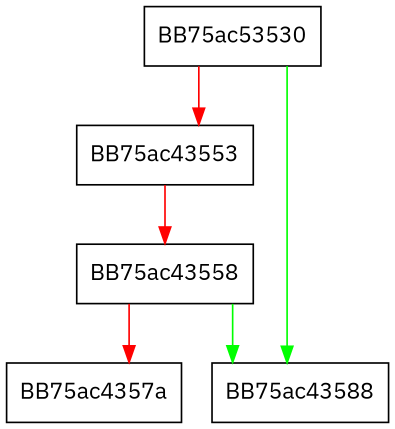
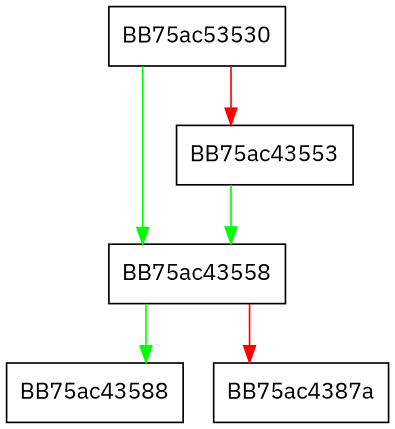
edge "BB75ac43553" -> "BB75ac43558": color red -> green
edge "BB75ac53530" -> "BB75ac43588": now "BB75ac53530" -> "BB75ac43558"
node "BB75ac4357a": label "BB75ac4357a" -> "BB75ac4387a"
